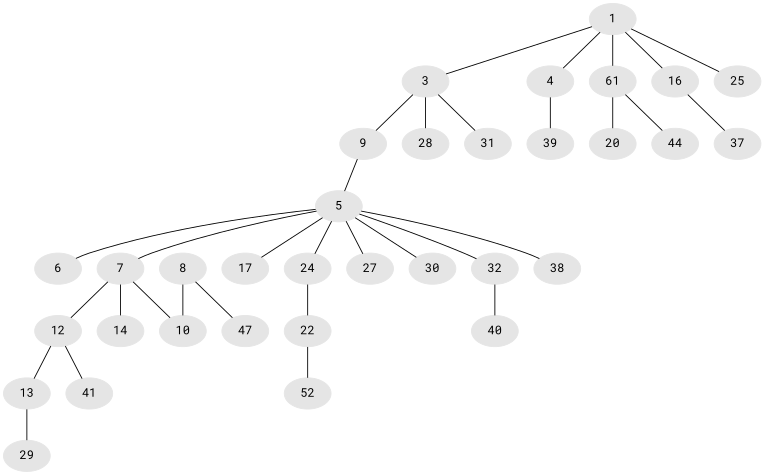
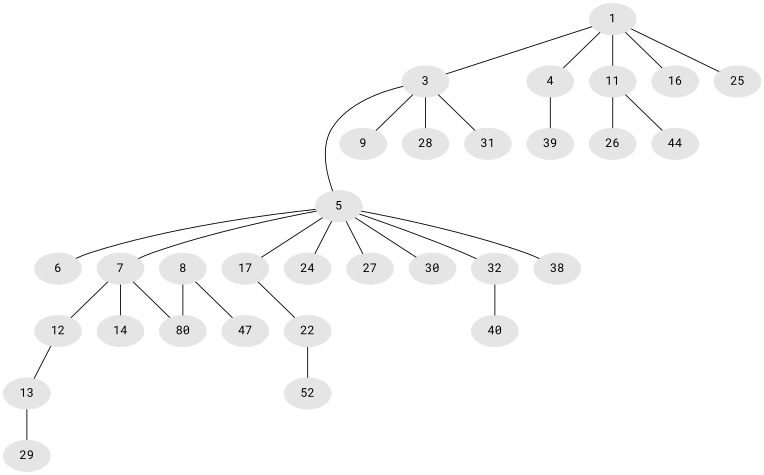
node "61": label "61" -> "11"
node "20": label "20" -> "26"
node "37": removed
edge "9" -- "5": now "3" -- "5"
edge "24" -- "22": now "17" -- "22"
node "10": label "10" -> "80"
node "41": removed
